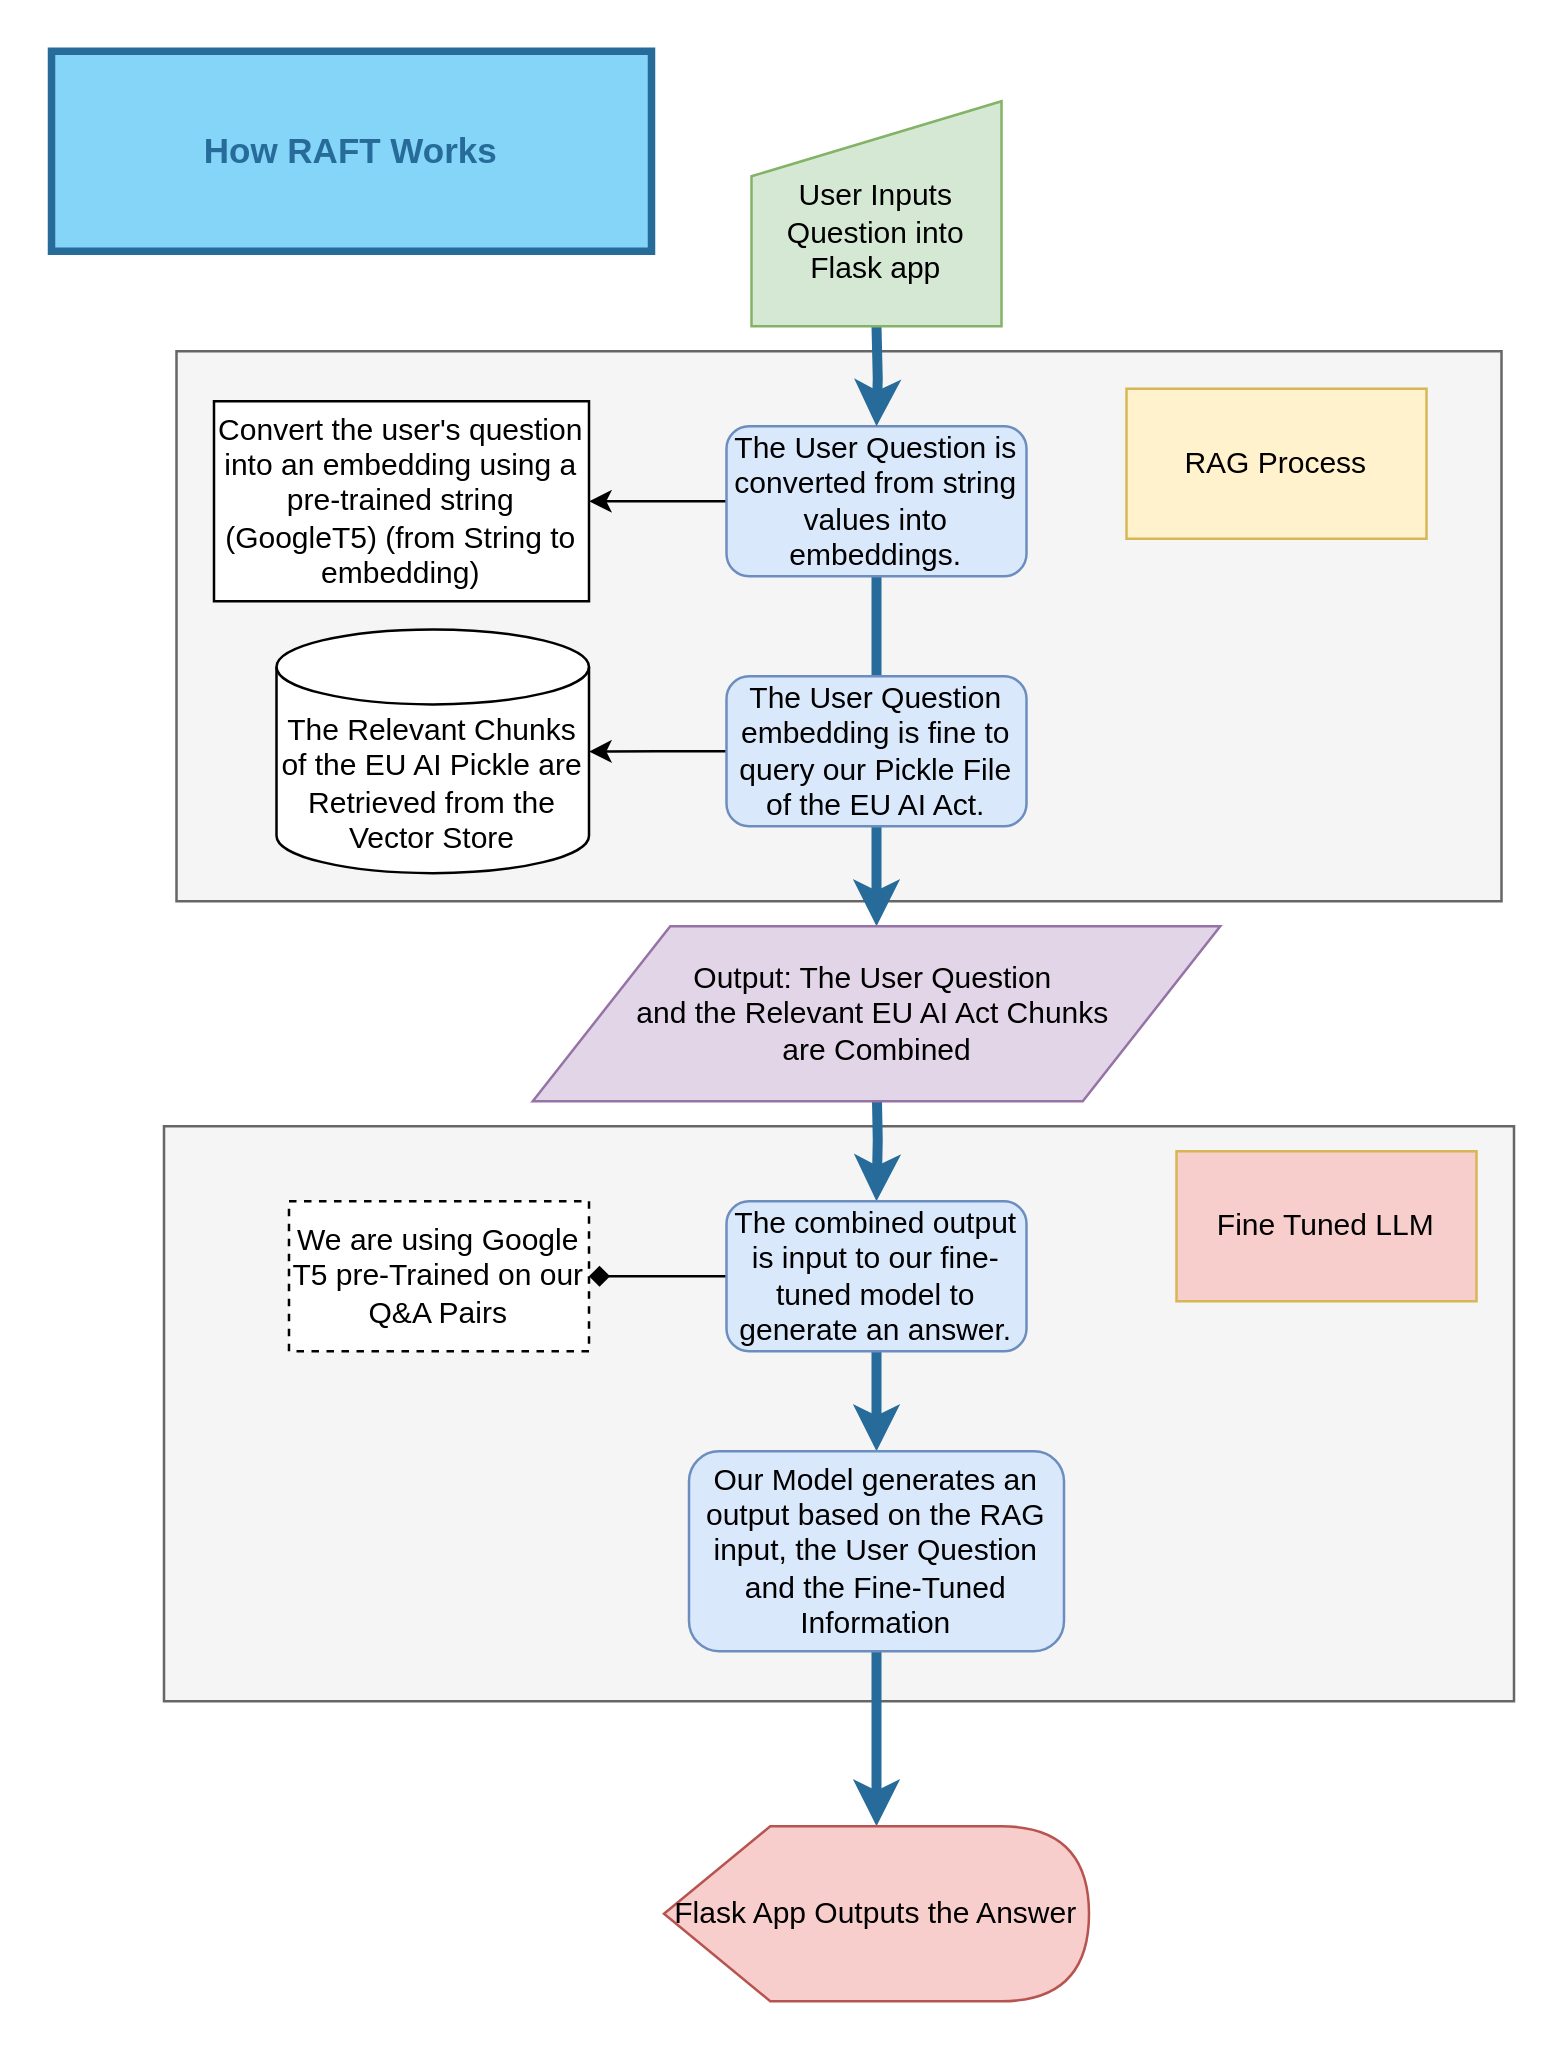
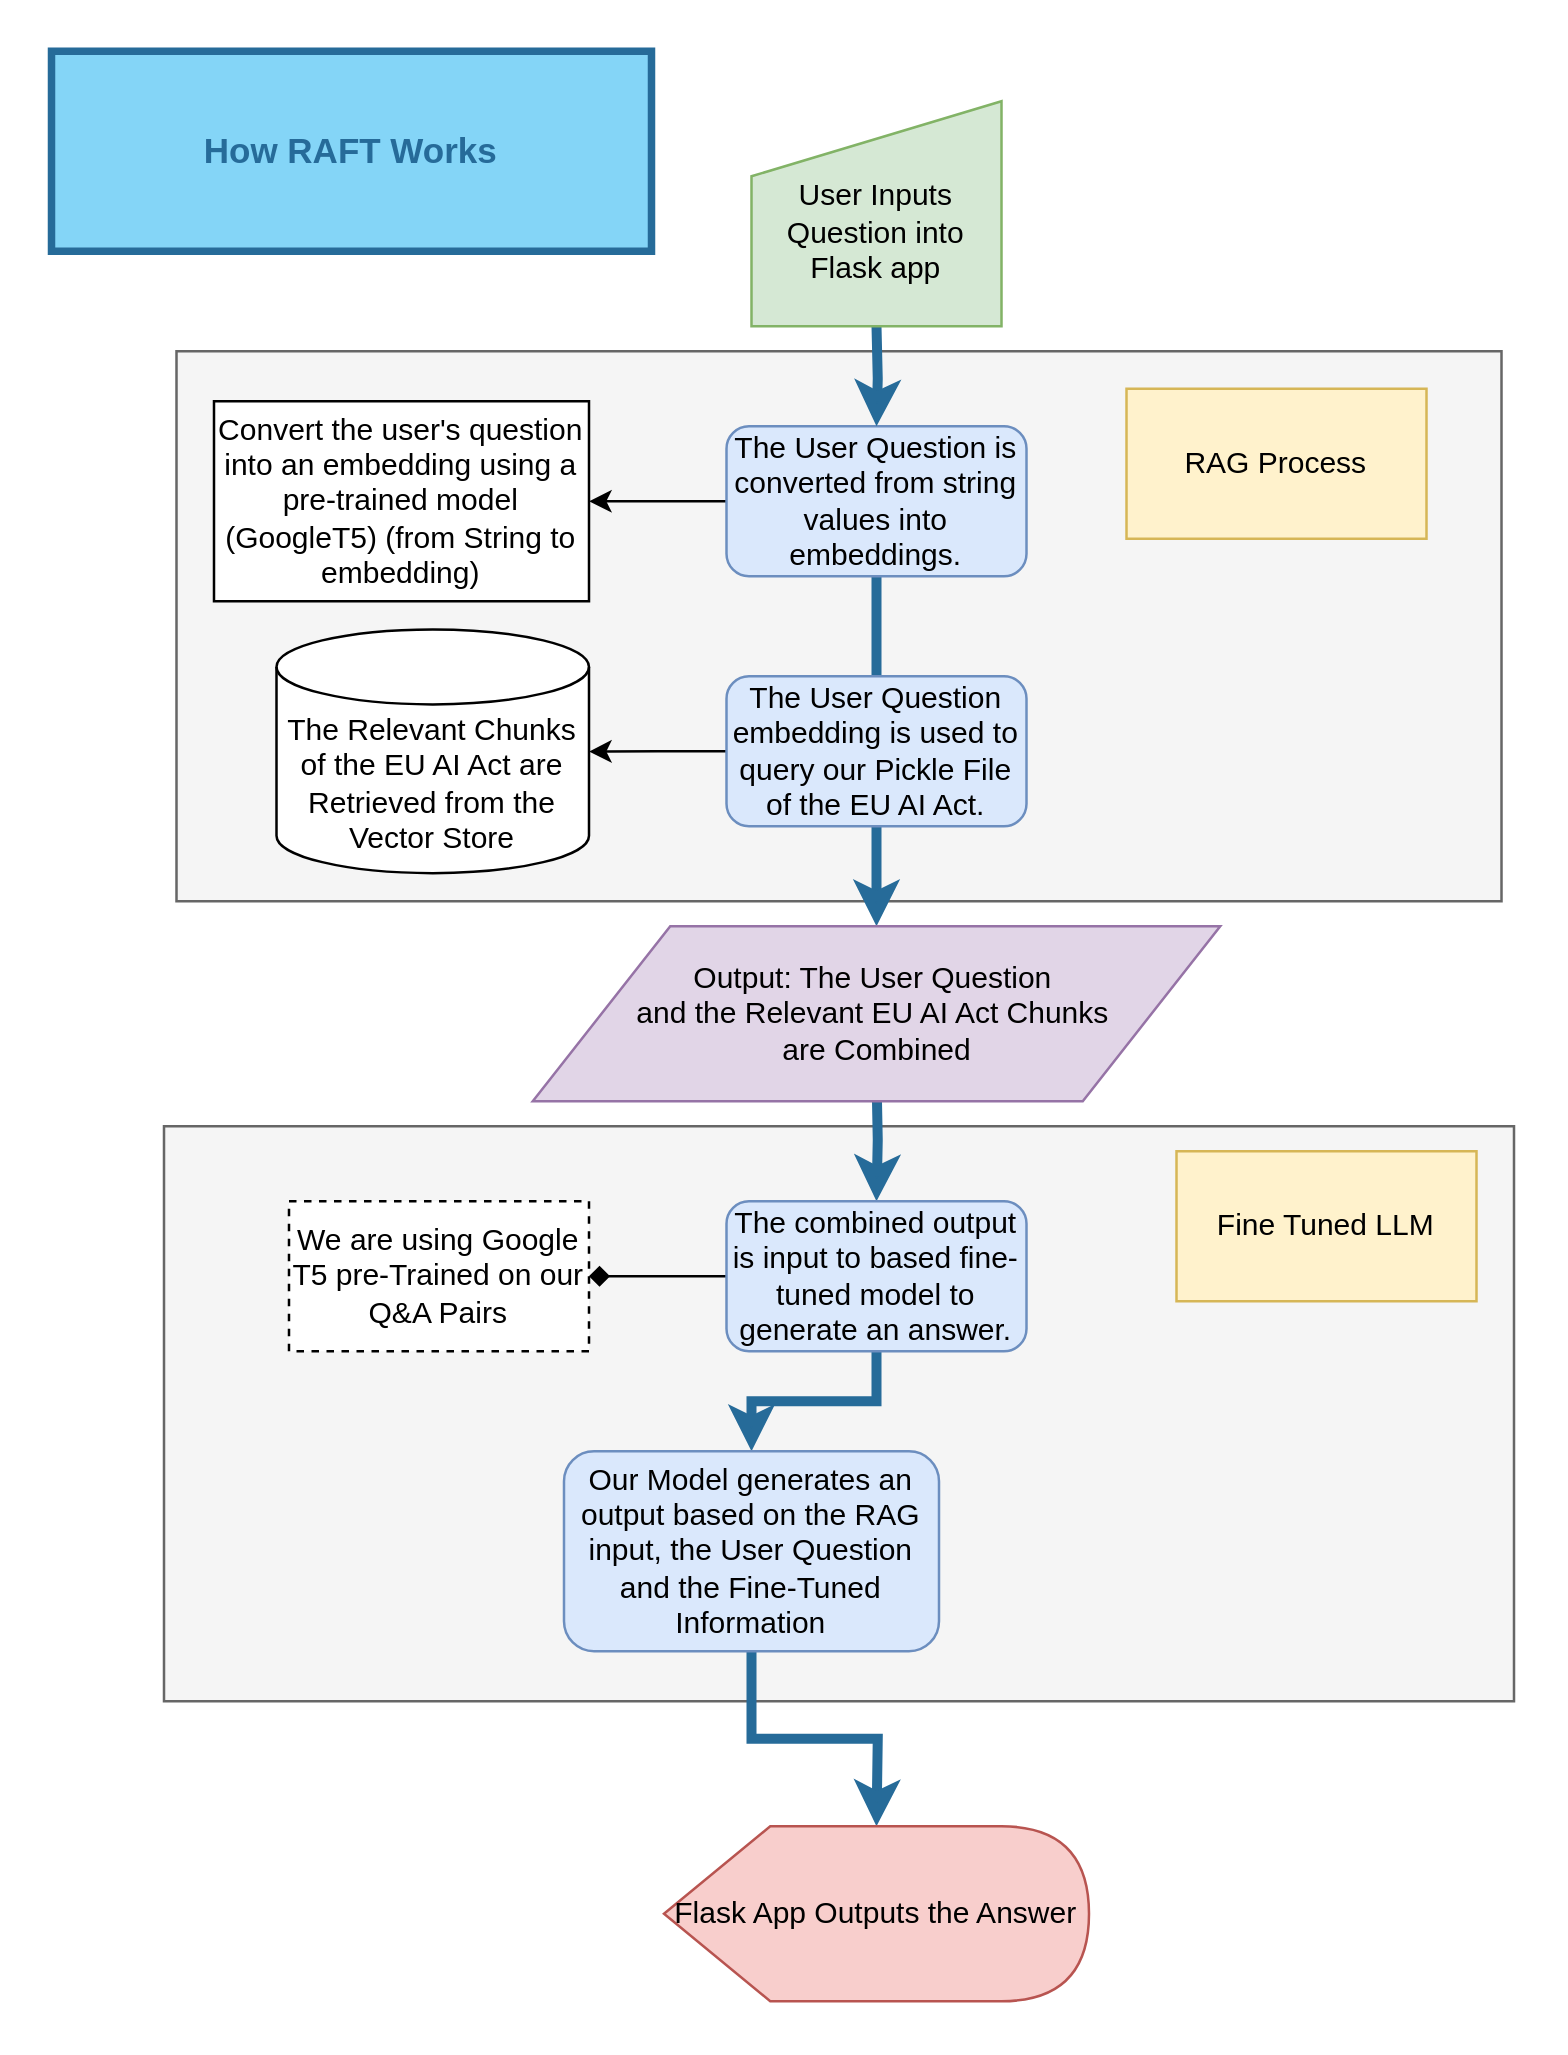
node "Convert the user's question into an embedding using a pre-trained string (GoogleT5) (from String to embedding)": label "Convert the user's question into an embedding using a pre-trained string (GoogleT5) (from String to embedding)" -> "Convert the user's question into an embedding using a pre-trained model (GoogleT5) (from String to embedding)"
node "The User Question embedding is fine to query our Pickle File of the EU AI Act.": label "The User Question embedding is fine to query our Pickle File of the EU AI Act." -> "The User Question embedding is used to query our Pickle File of the EU AI Act."
node "The Relevant Chunks of the EU AI Pickle are Retrieved from the Vector Store": label "The Relevant Chunks of the EU AI Pickle are Retrieved from the Vector Store" -> "The Relevant Chunks of the EU AI Act are Retrieved from the Vector Store"
node "Fine Tuned LLM": fillcolor #f8cecc -> #fff2cc
node "The combined output is input to our fine-tuned model to generate an answer.": label "The combined output is input to our fine-tuned model to generate an answer." -> "The combined output is input to based fine-tuned model to generate an answer."
node "Our Model generates an output based on the RAG input, the User Question and the Fine-Tuned Information": moved (876, 1551) -> (751, 1551)
